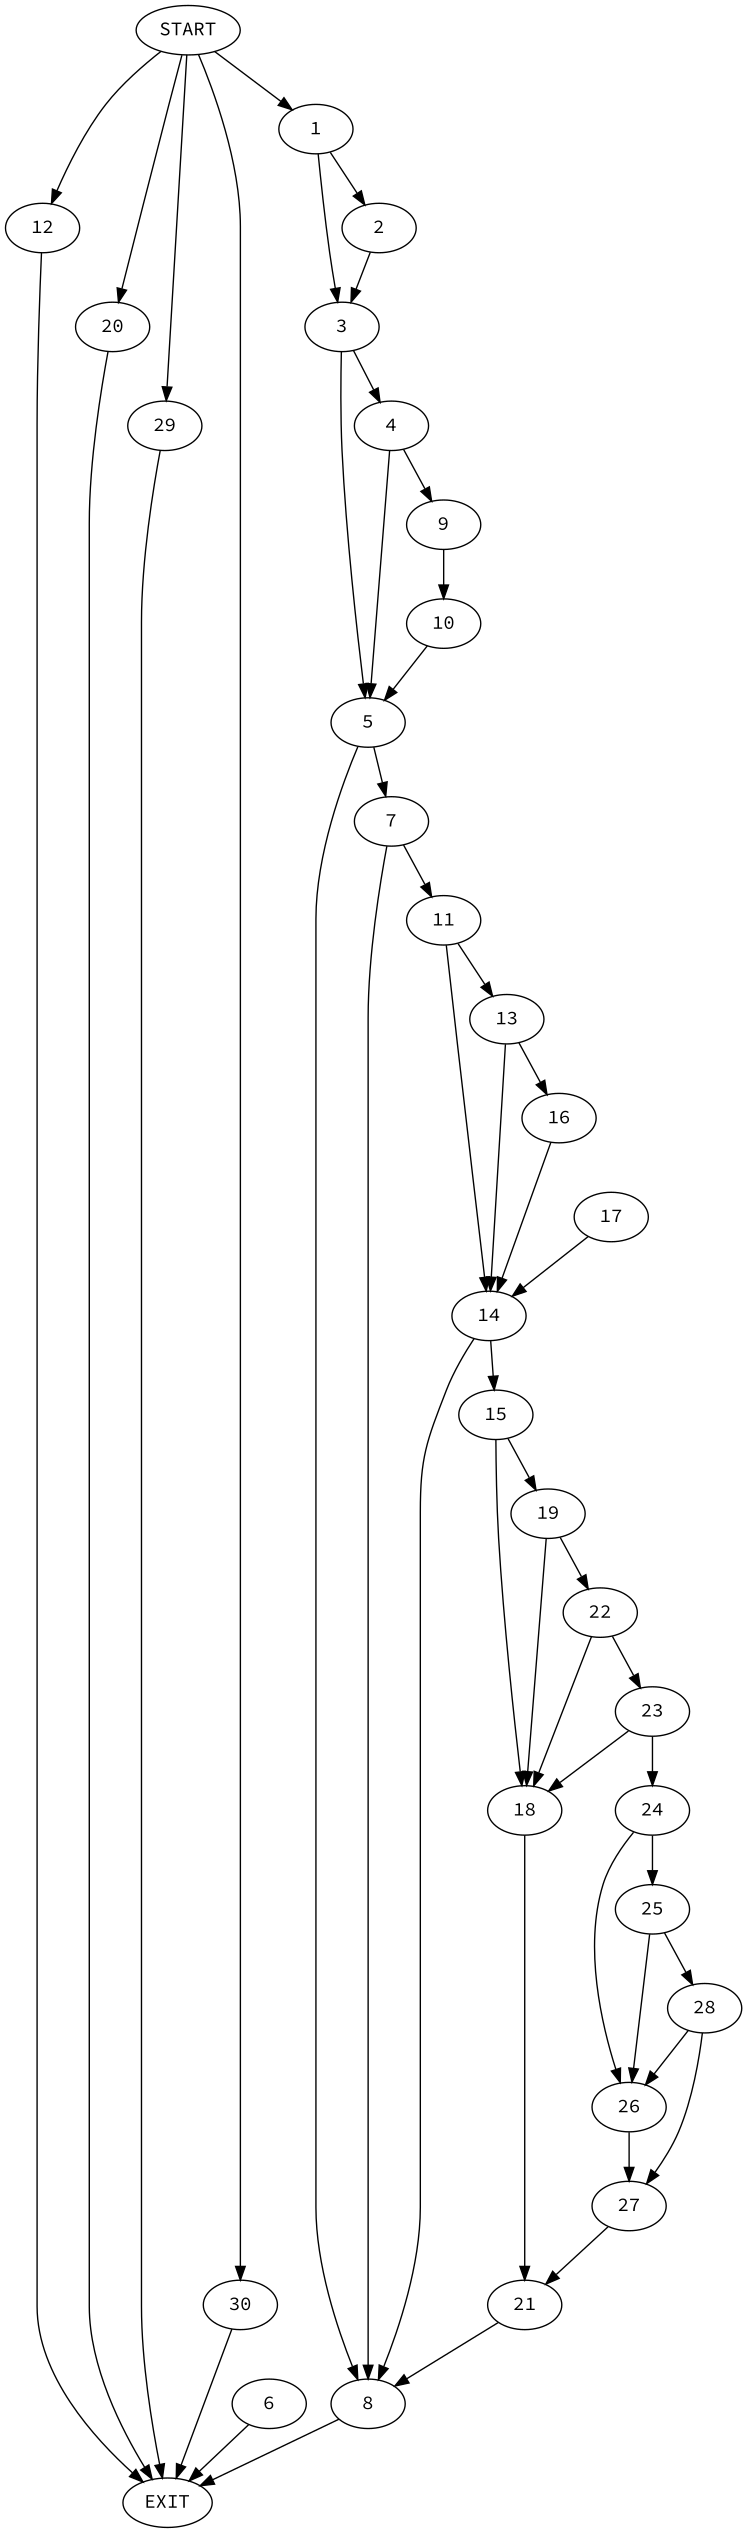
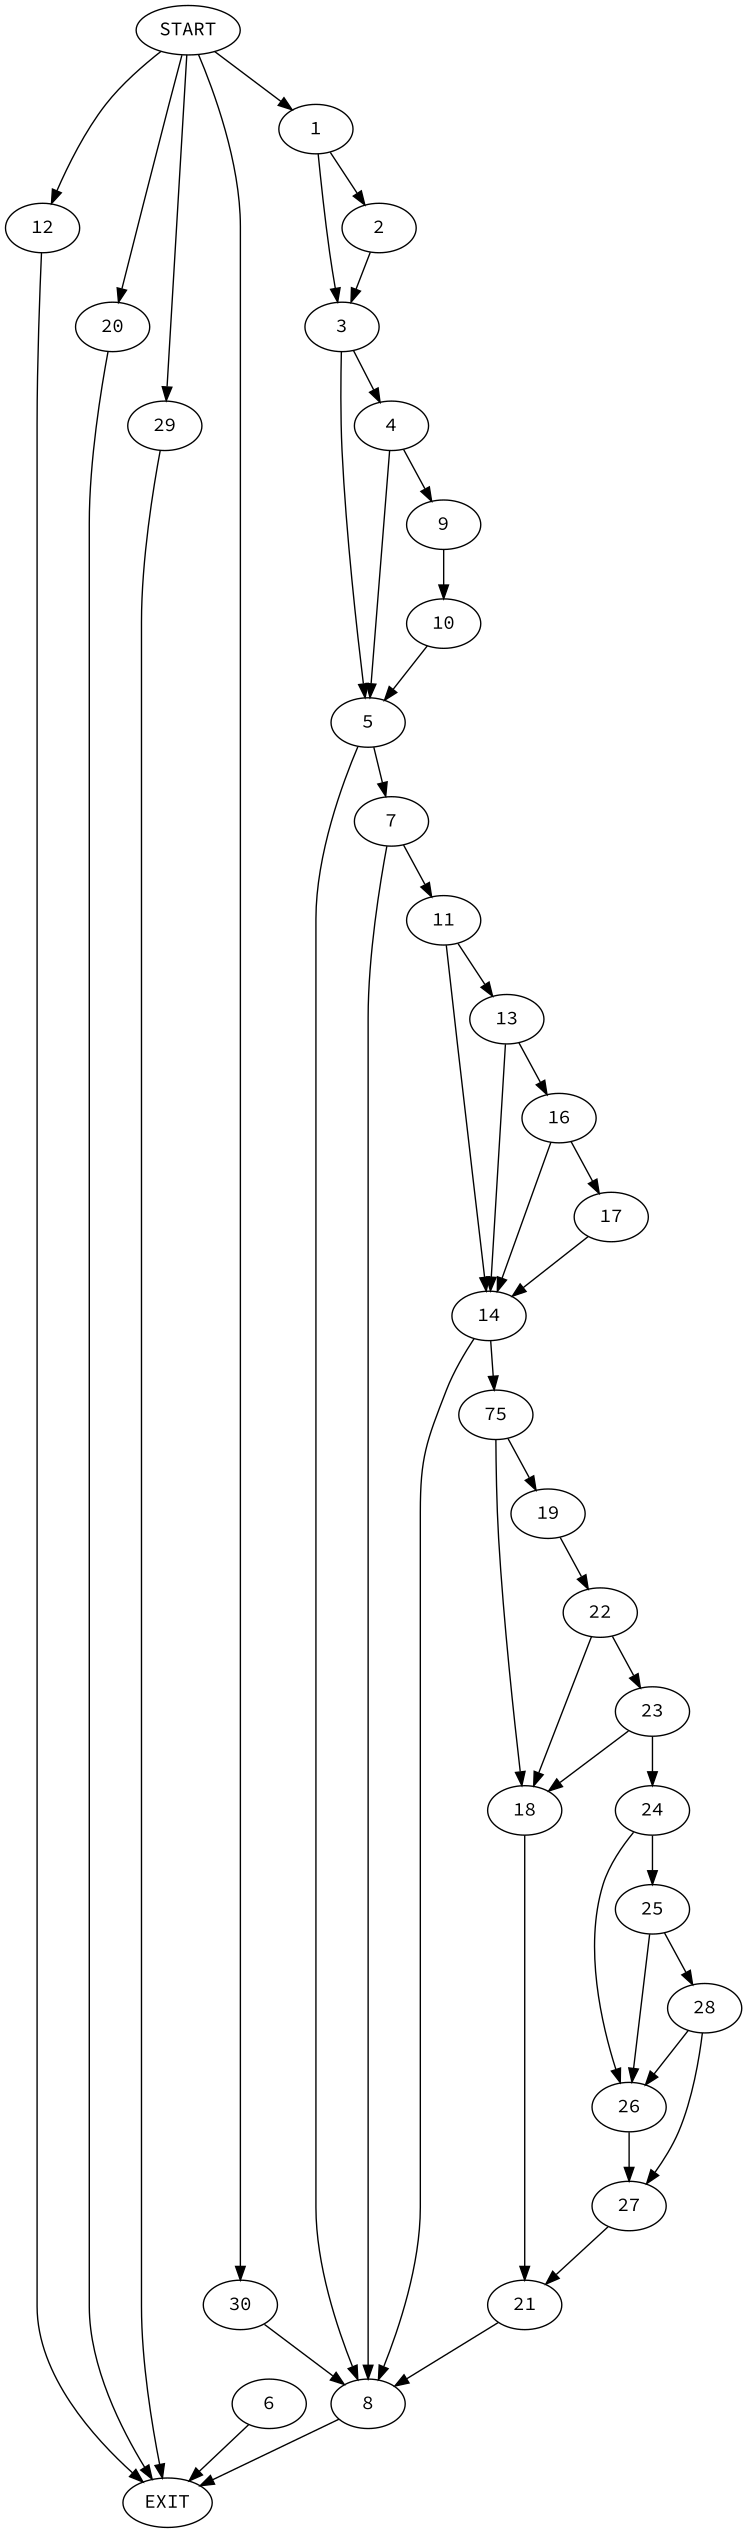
edge "16" -> "17": added
node "15": label "15" -> "75"
edge "19" -> "18": removed
edge "30" -> "EXIT": now "30" -> "8"
